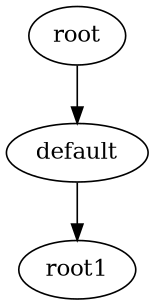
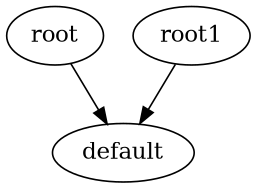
edge "default" -> "root1": reversed
